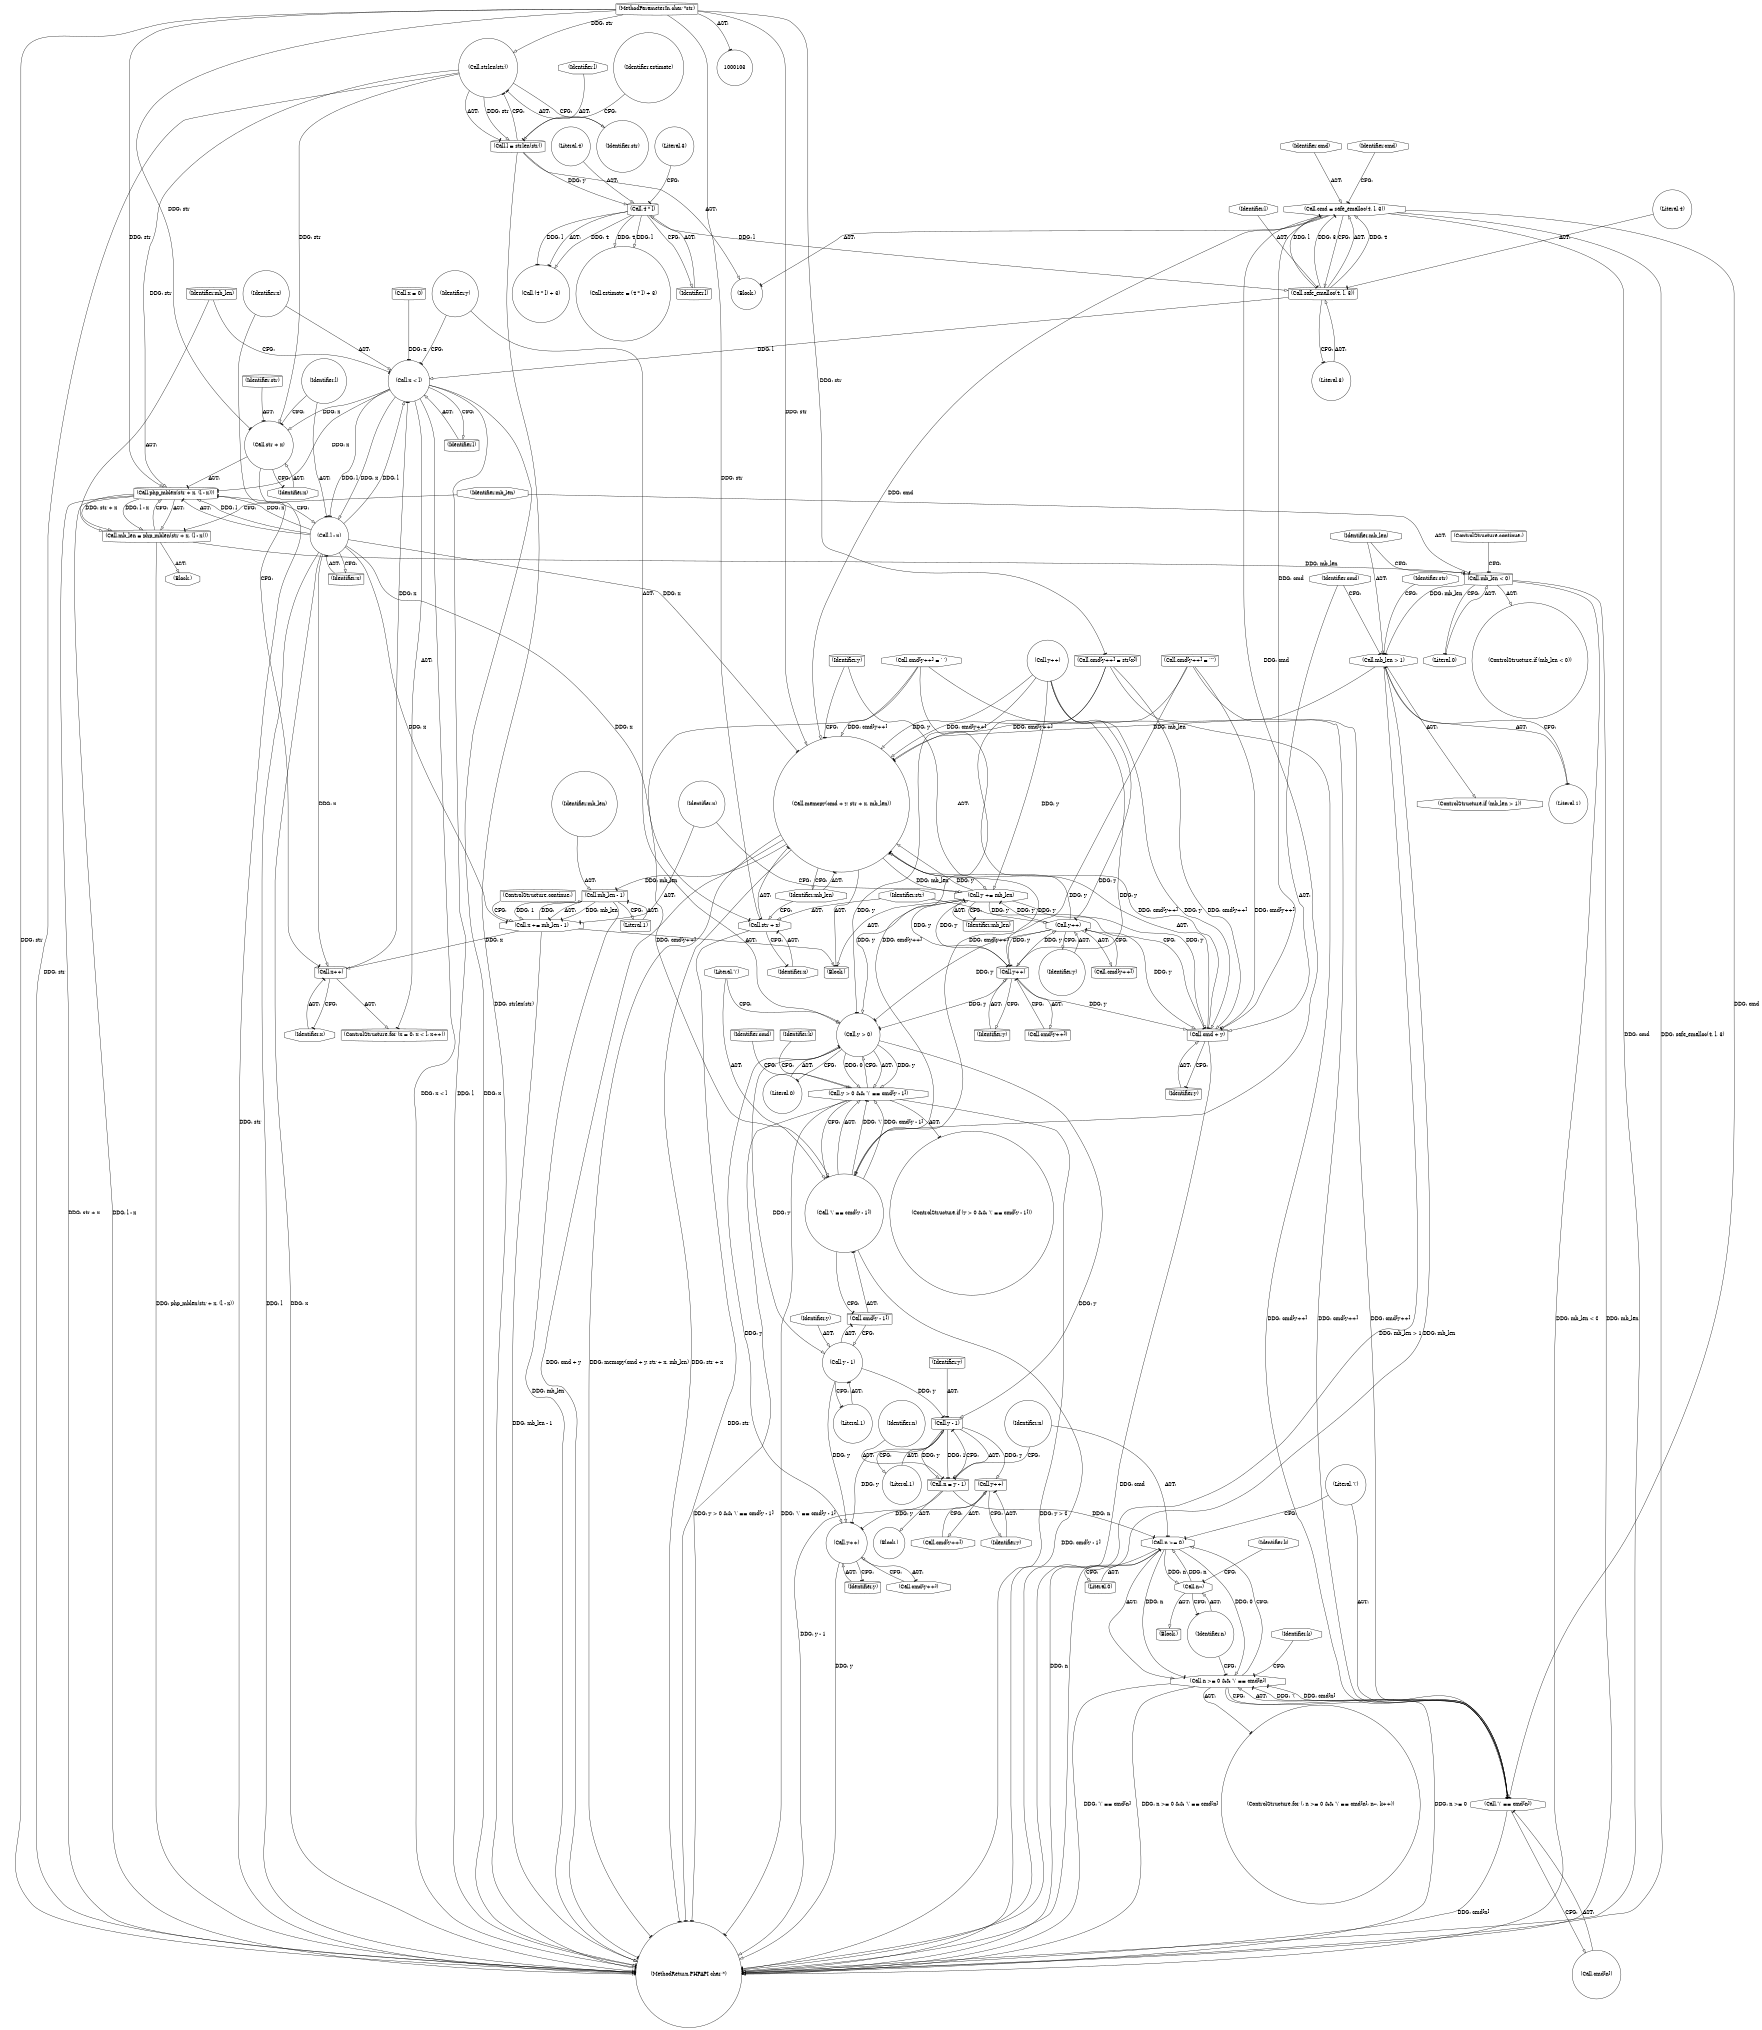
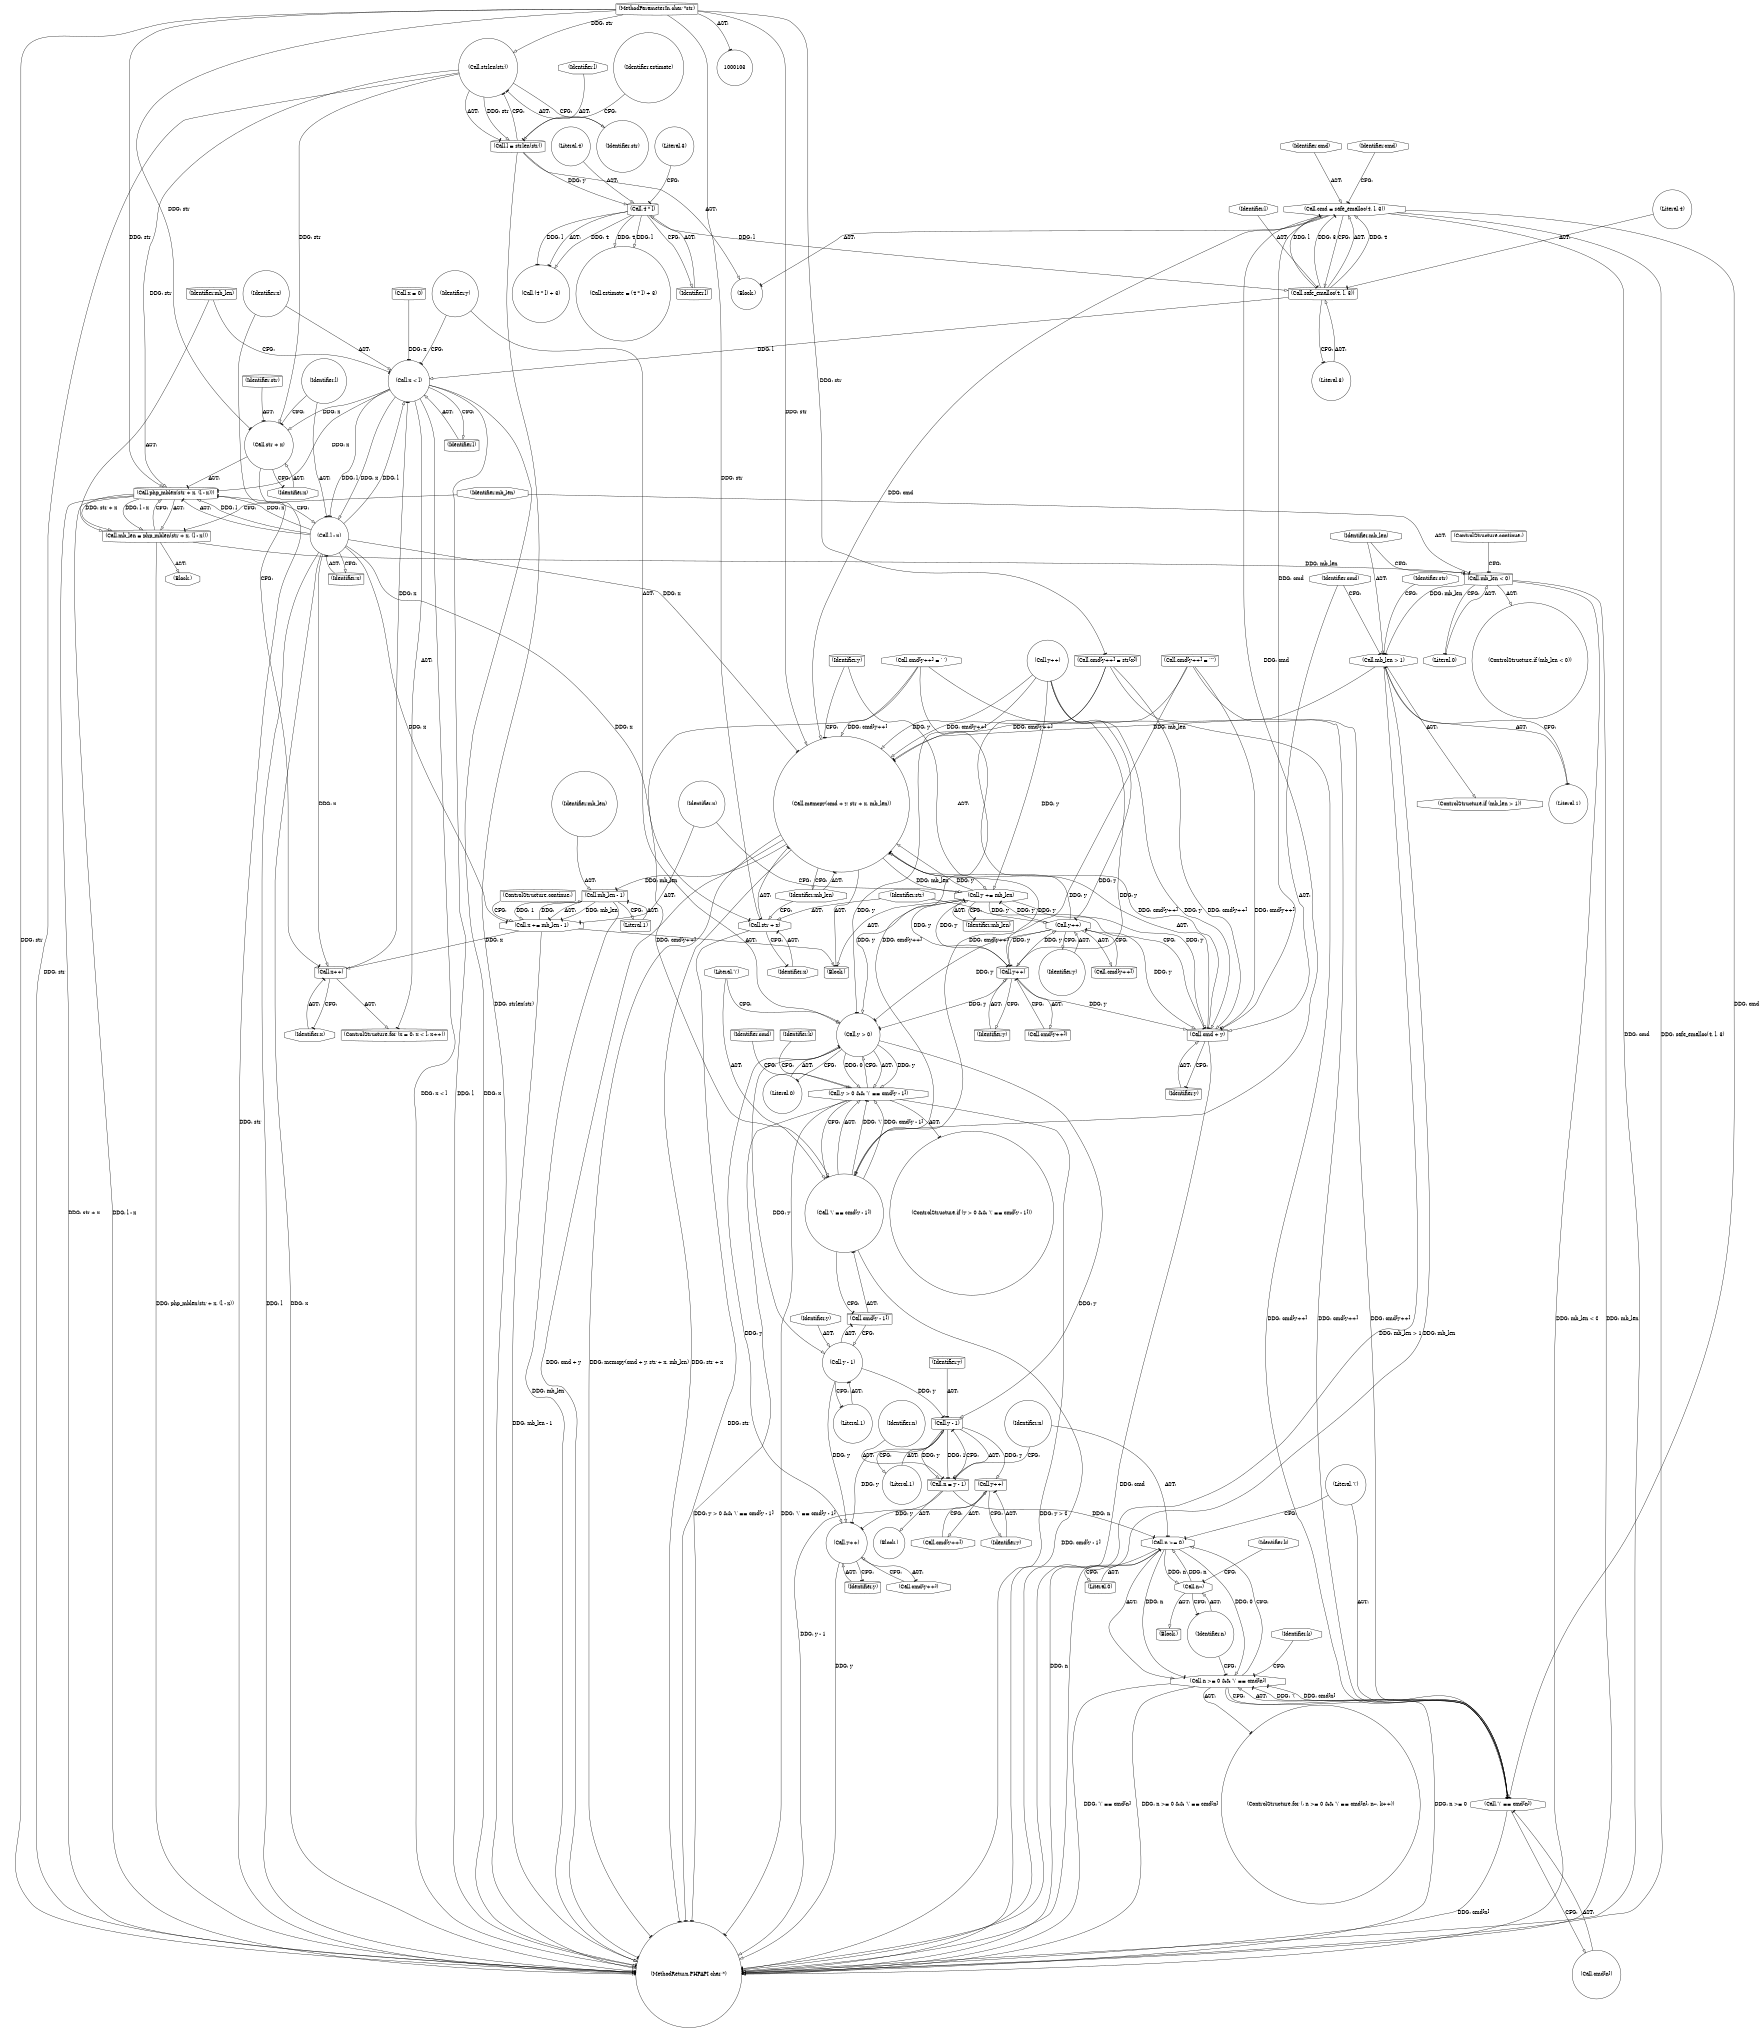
edge "(Call,l = strlen(str))" -> "(MethodReturn,PHPAPI char *)": arrowhead tee -> onormal
